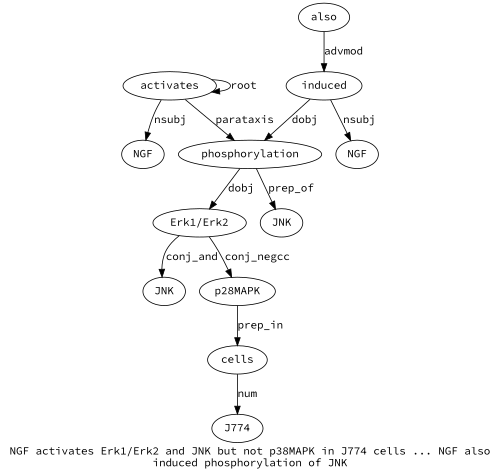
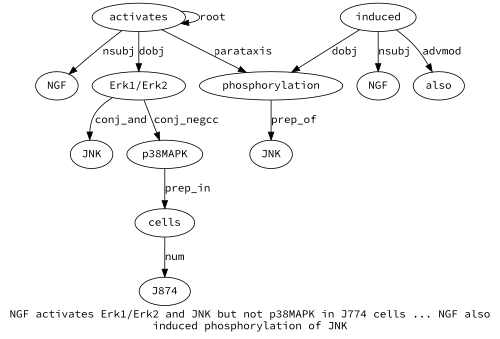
edge "also" -> "induced": reversed
edge "phosphorylation" -> "Erk1/Erk2": now "activates" -> "Erk1/Erk2"
node "p28MAPK": label "p28MAPK" -> "p38MAPK"
node "J774": label "J774" -> "J874"
